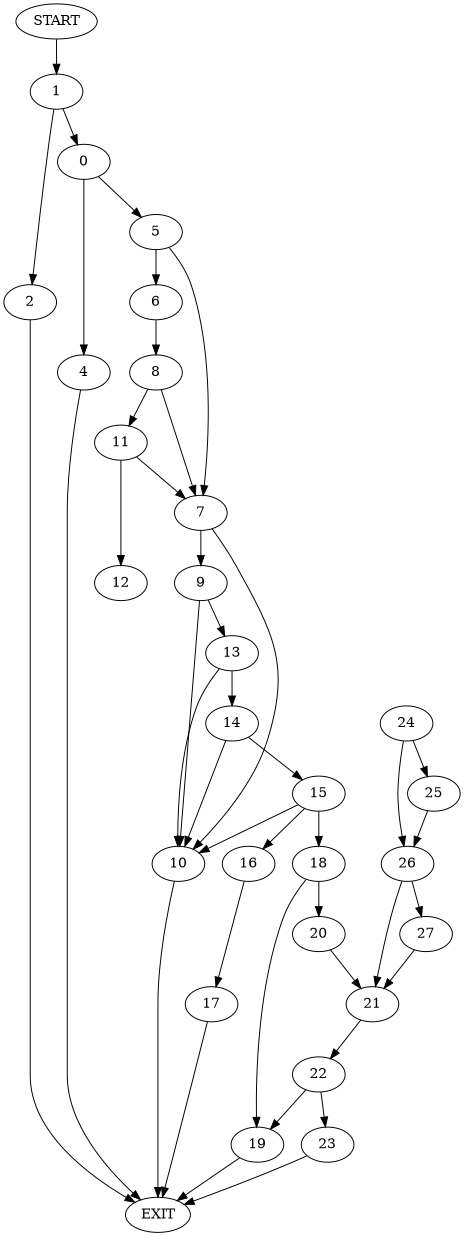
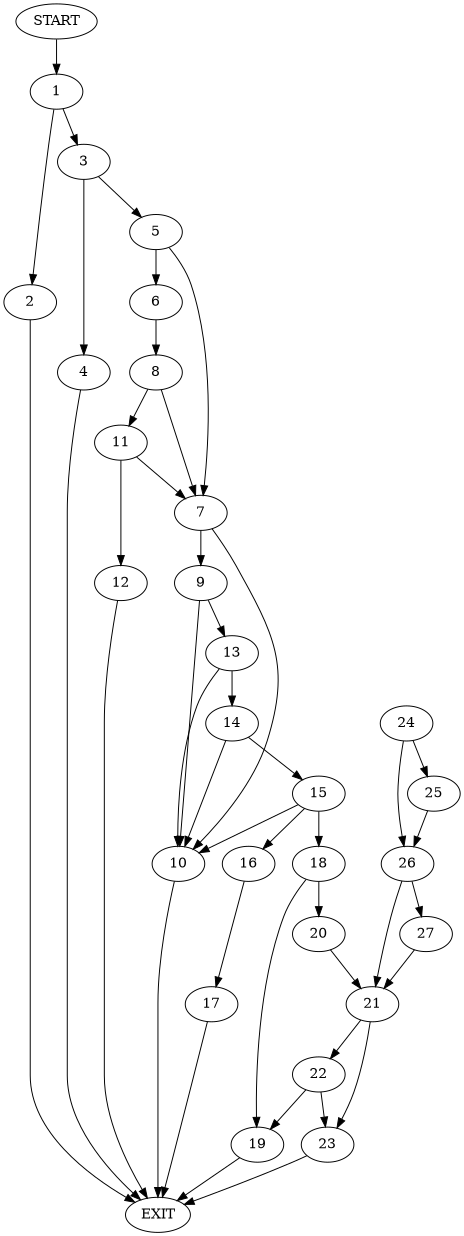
node "0": label "0" -> "3"
edge "12" -> "EXIT": added
edge "21" -> "23": added
